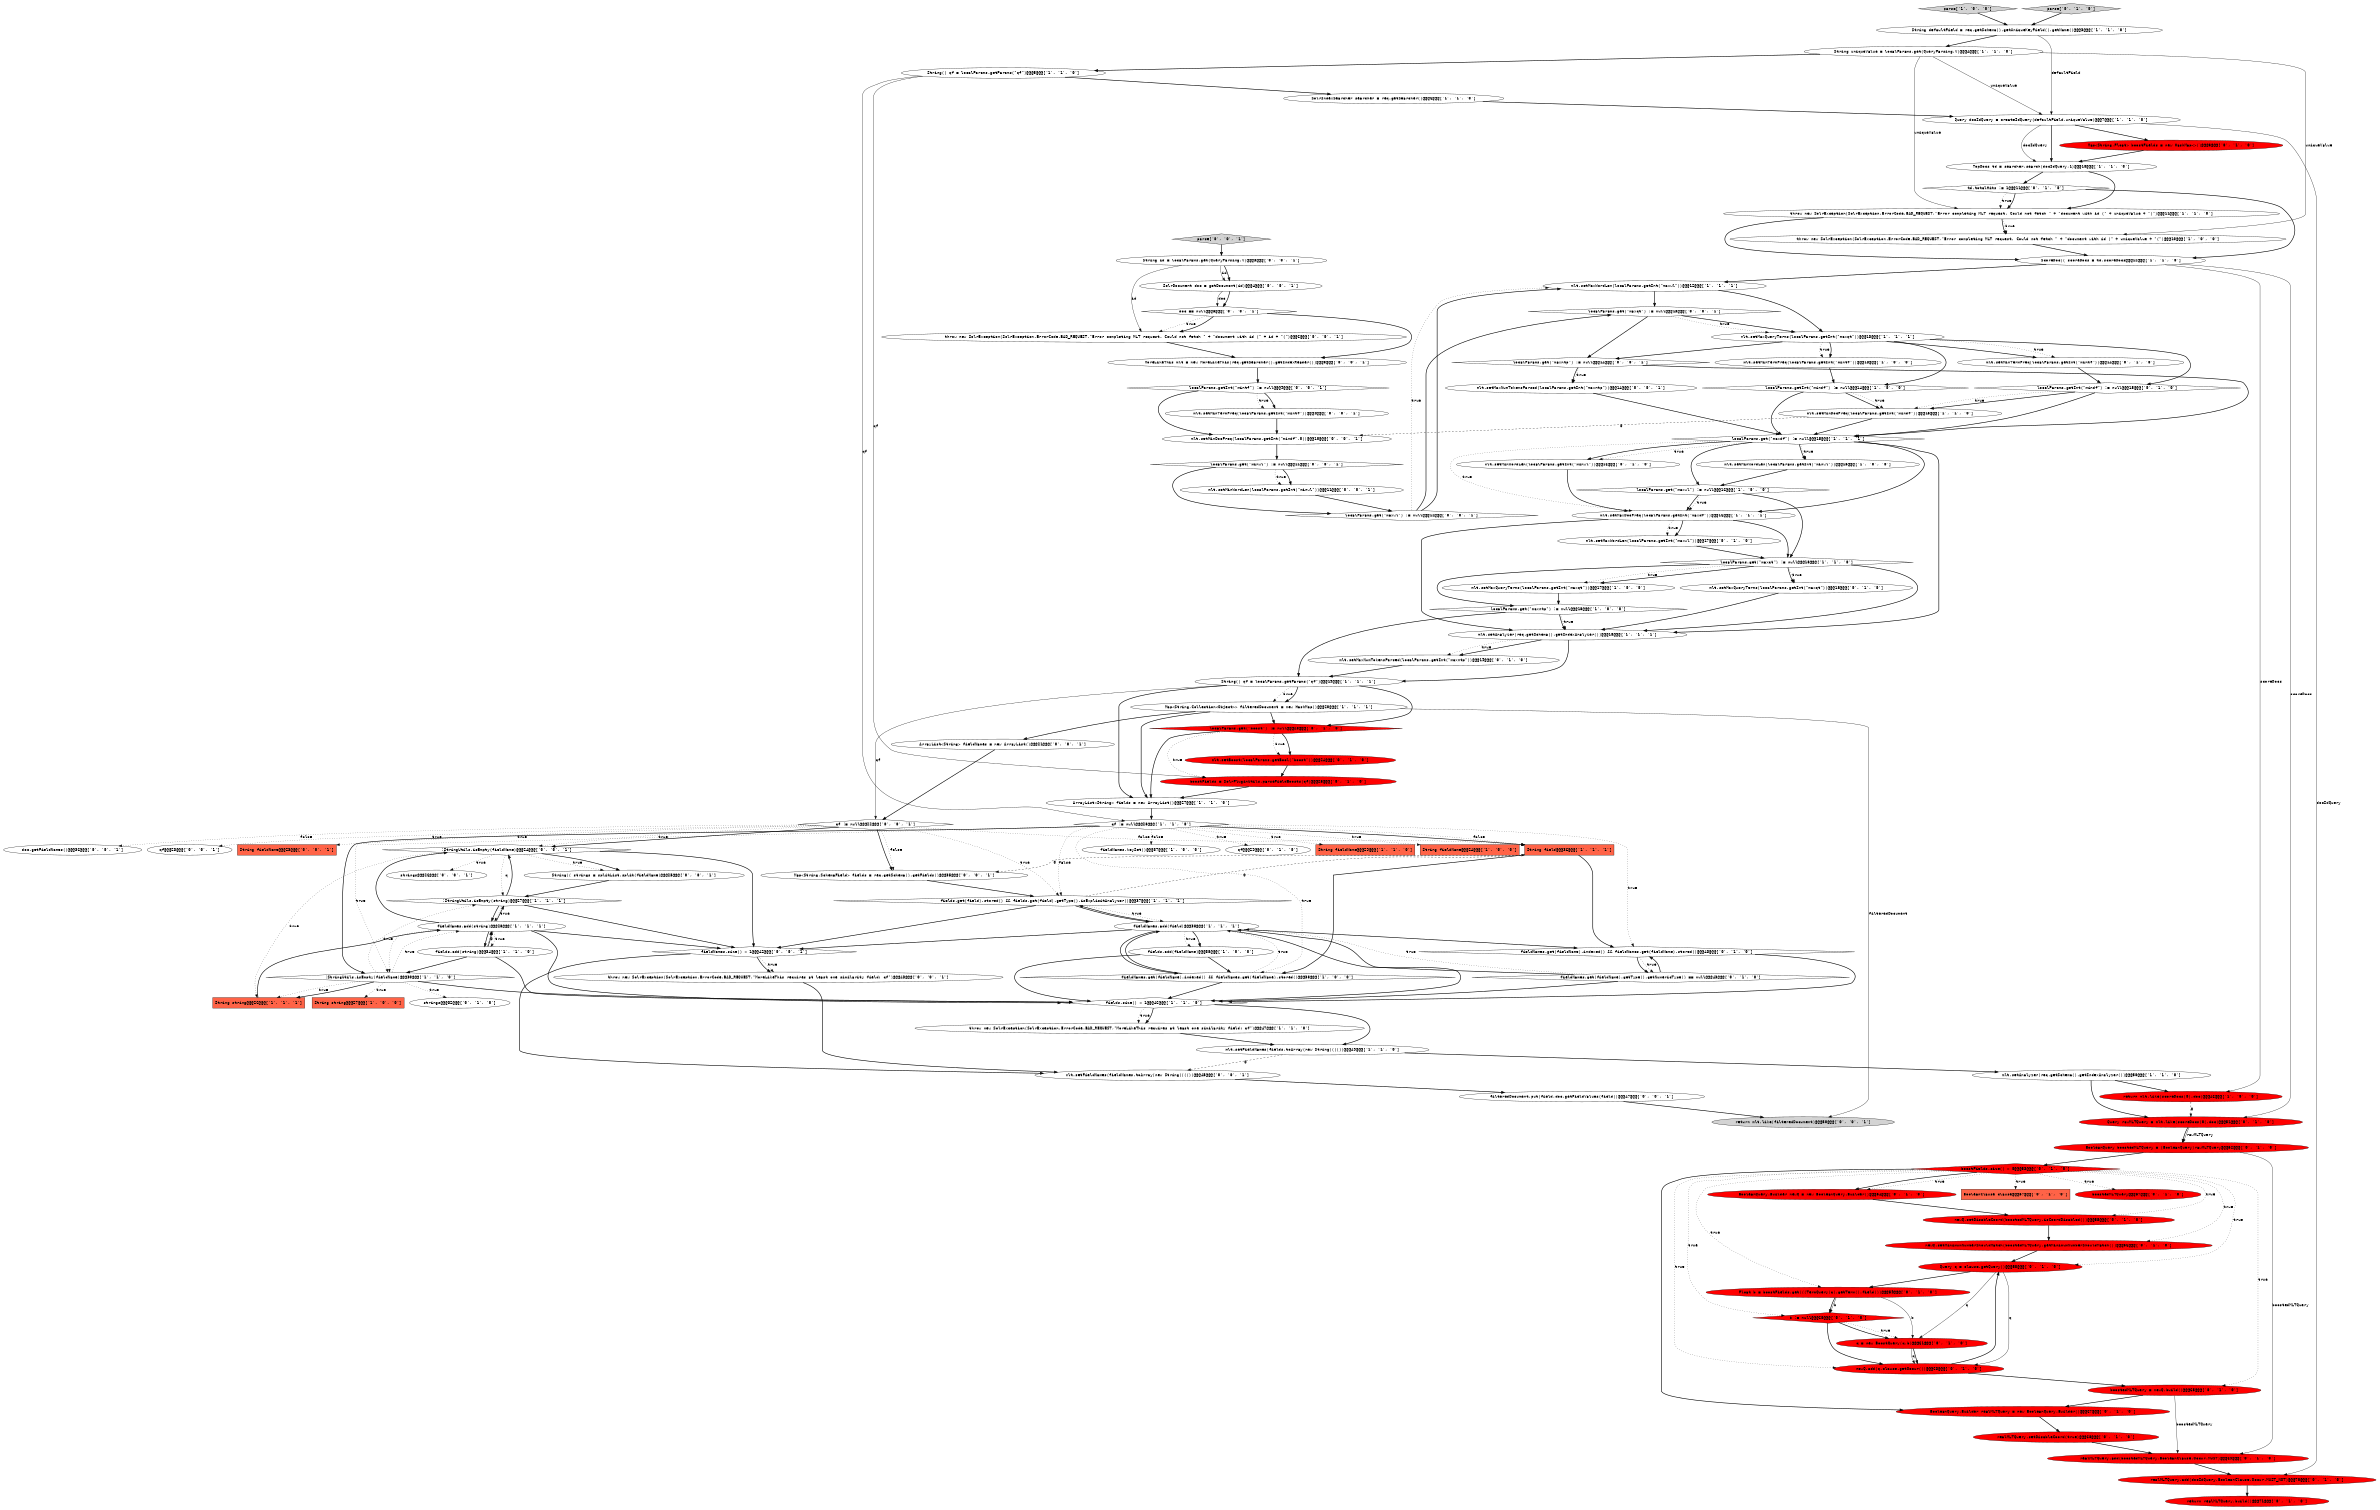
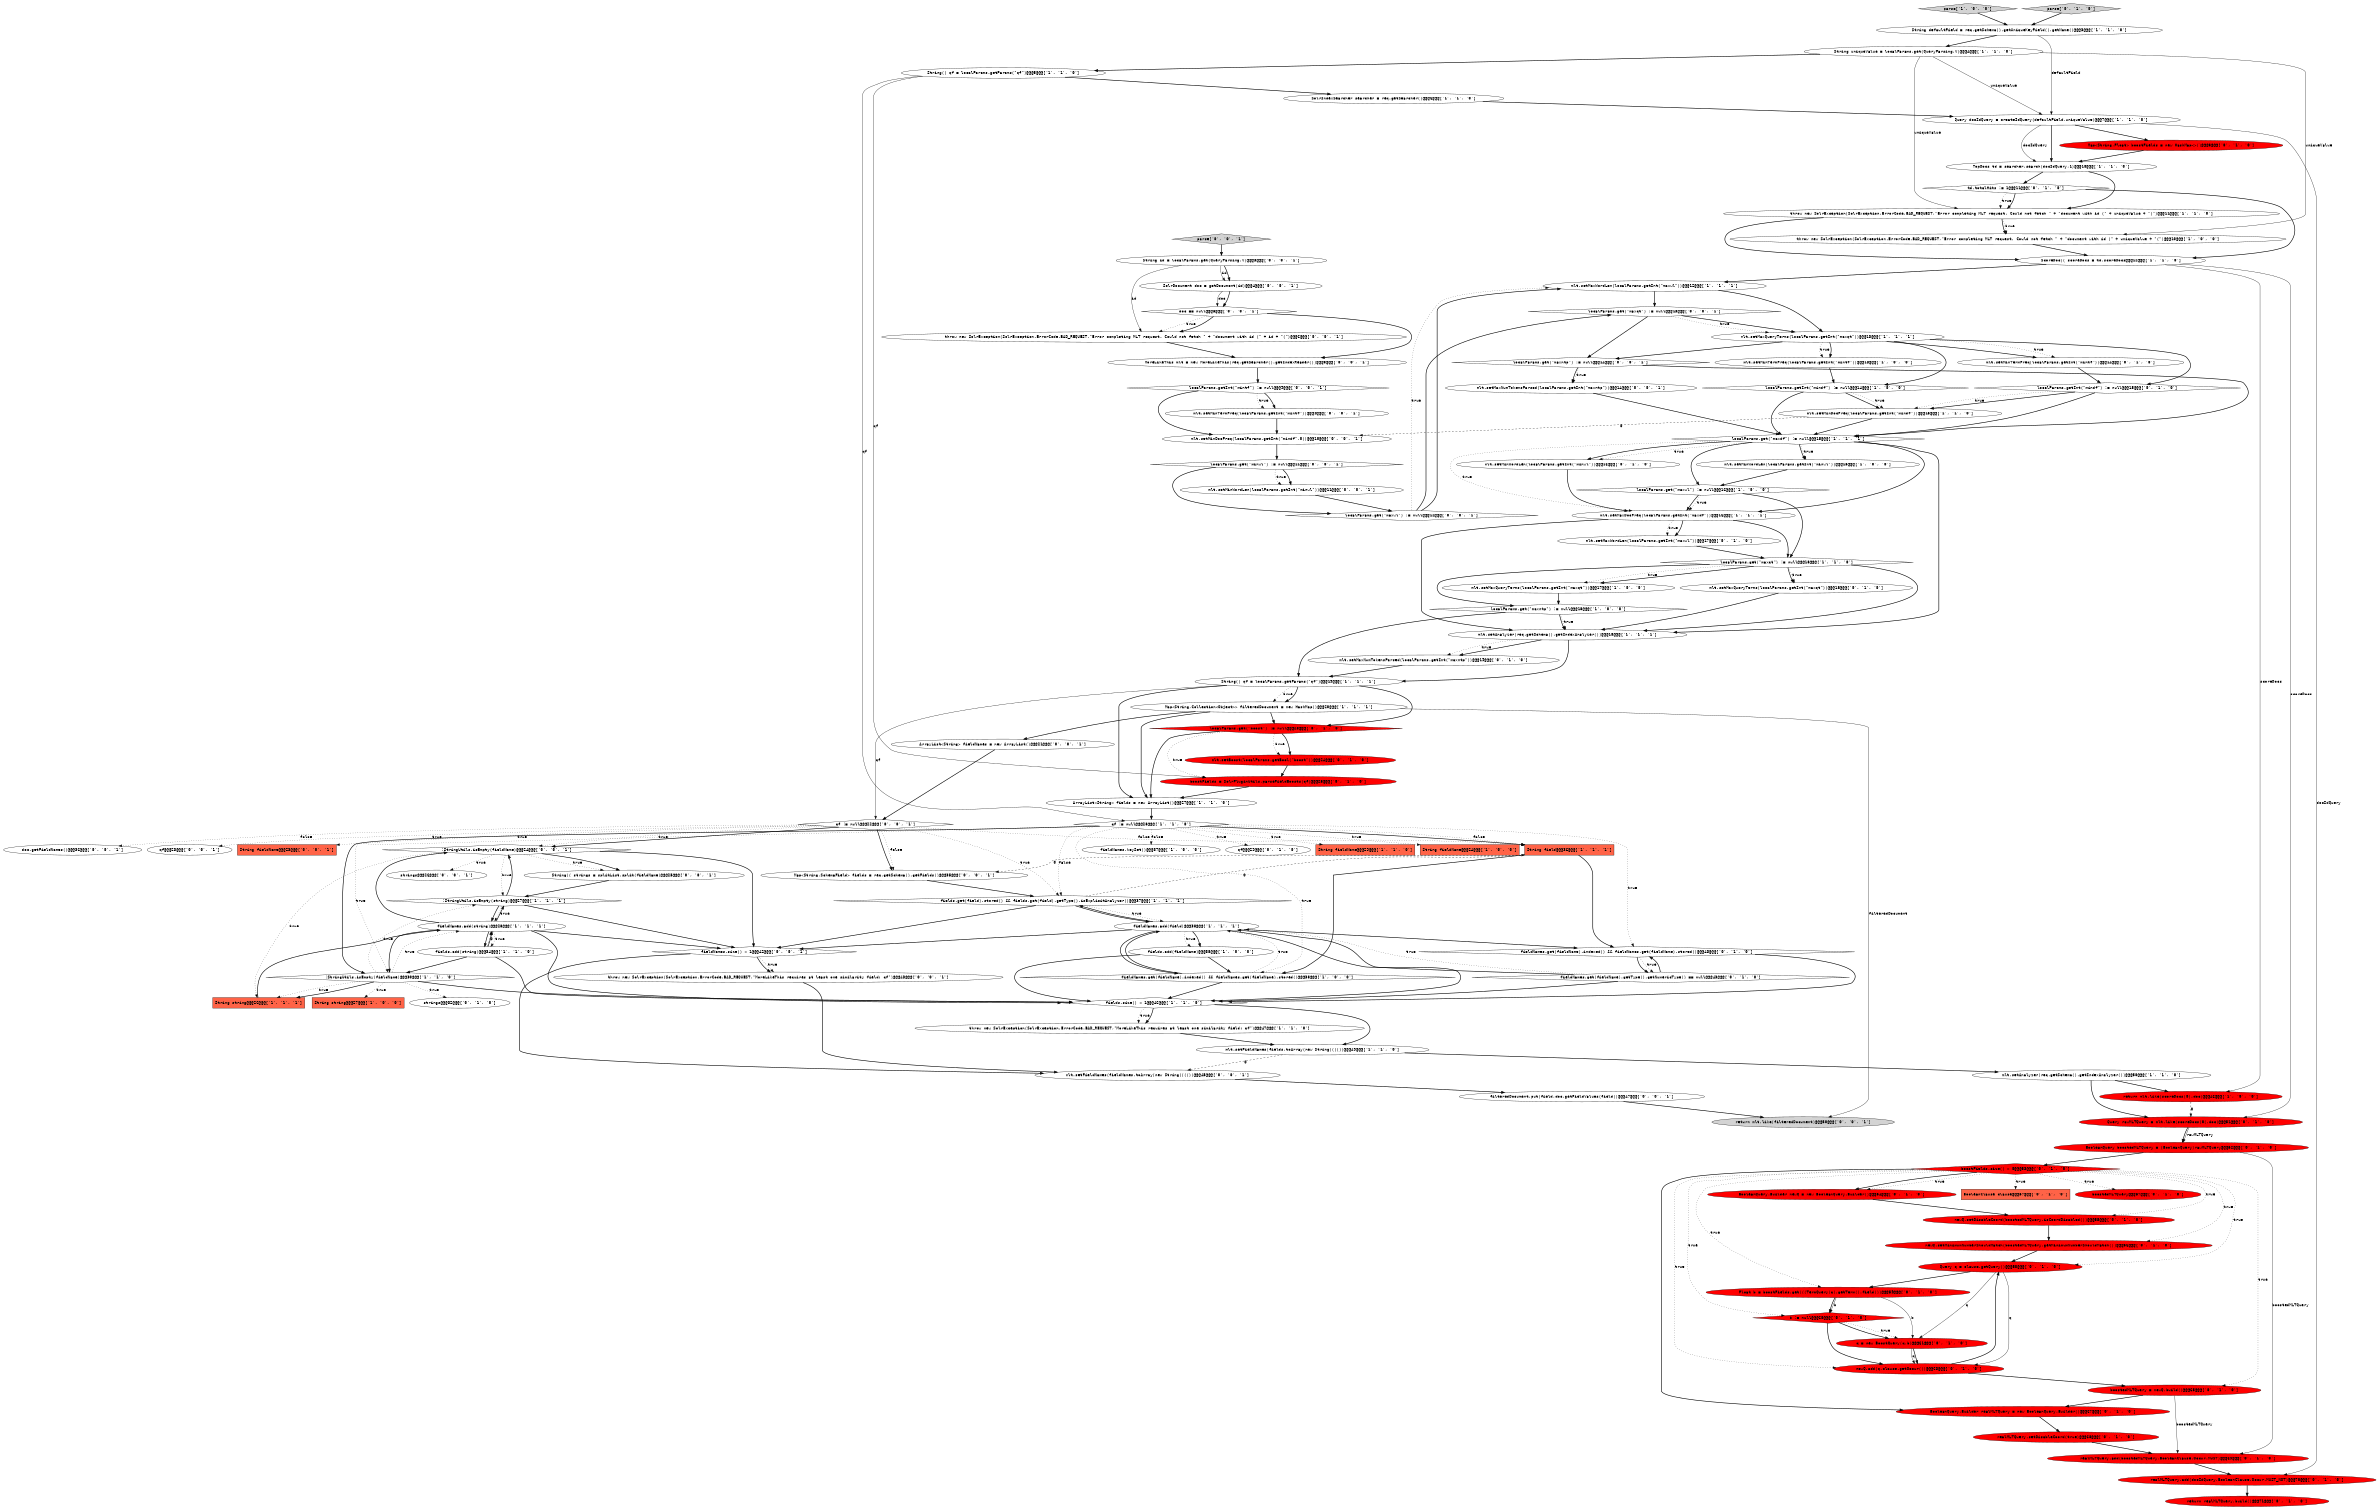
edge "!StringUtils.isEmpty(fieldName)@@@24@@@['0', '0', '1']" -> "!StringUtils.isEmpty(string)@@@27@@@['1', '1', '1']": label "q" -> "true"
edge "fieldNames.add(string)@@@28@@@['1', '1', '1']" -> "!StringUtils.isEmpty(fieldName)@@@30@@@['1', '1', '0']": style dotted -> bold
